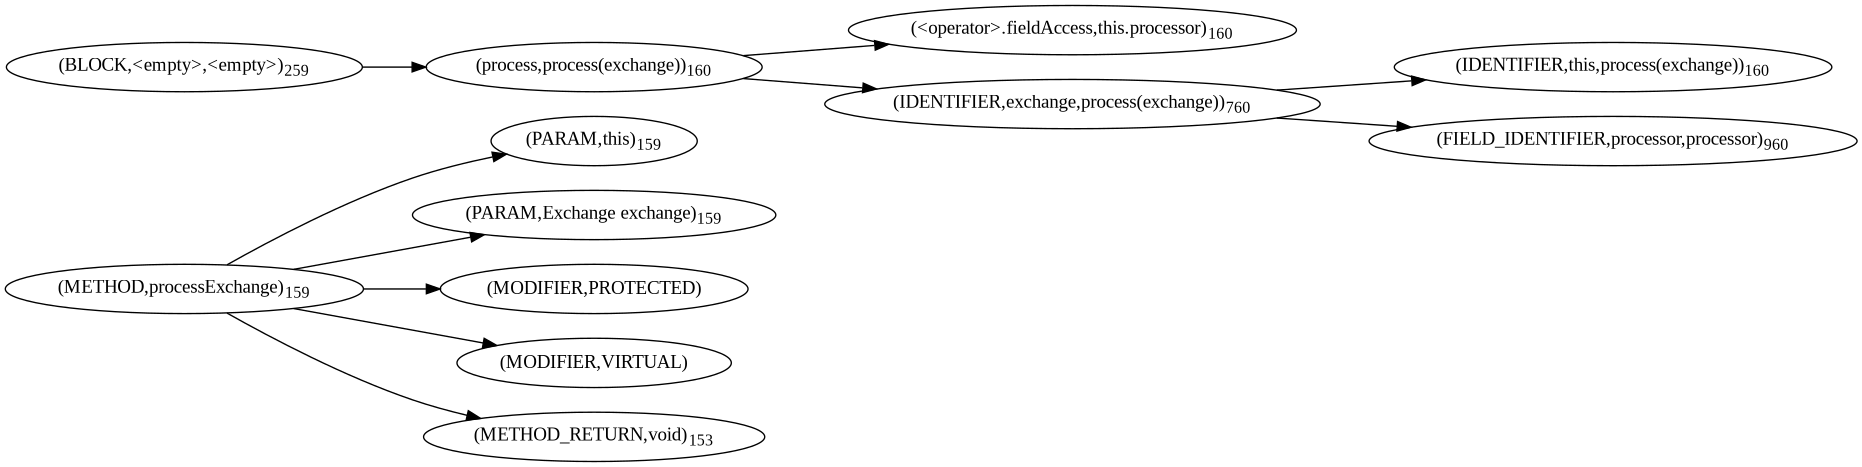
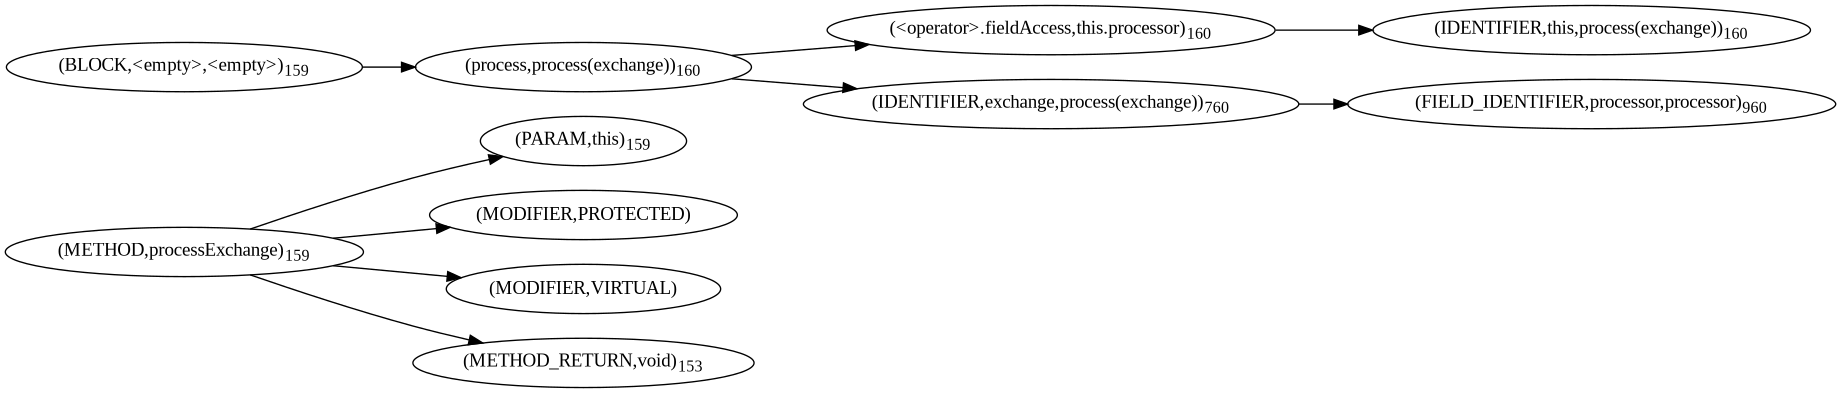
node "(BLOCK,<empty>,<empty>)": text "259" -> "159"
edge "(IDENTIFIER,exchange,process(exchange))" -> "(IDENTIFIER,this,process(exchange))": now "(<operator>.fieldAccess,this.processor)" -> "(IDENTIFIER,this,process(exchange))"
node "(PARAM,Exchange exchange)": removed
